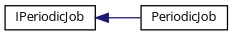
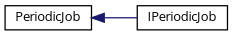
edge "PeriodicJob" -> "IPeriodicJob": reversed
